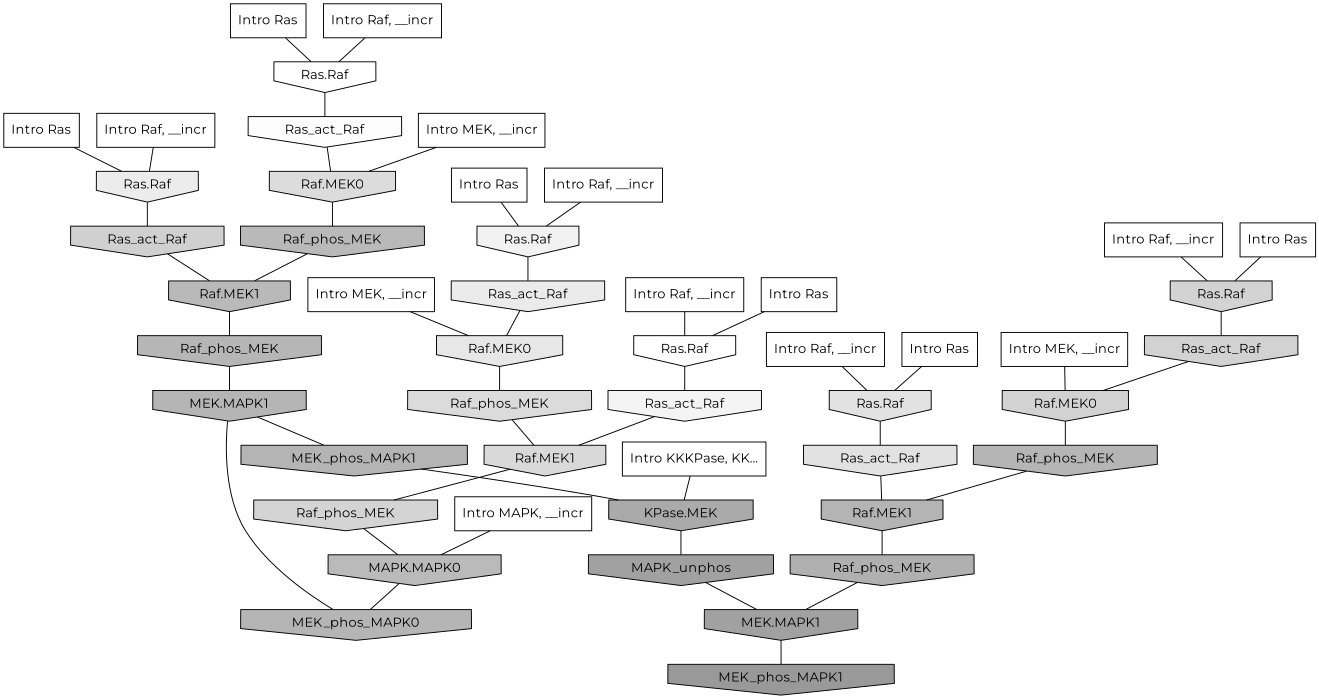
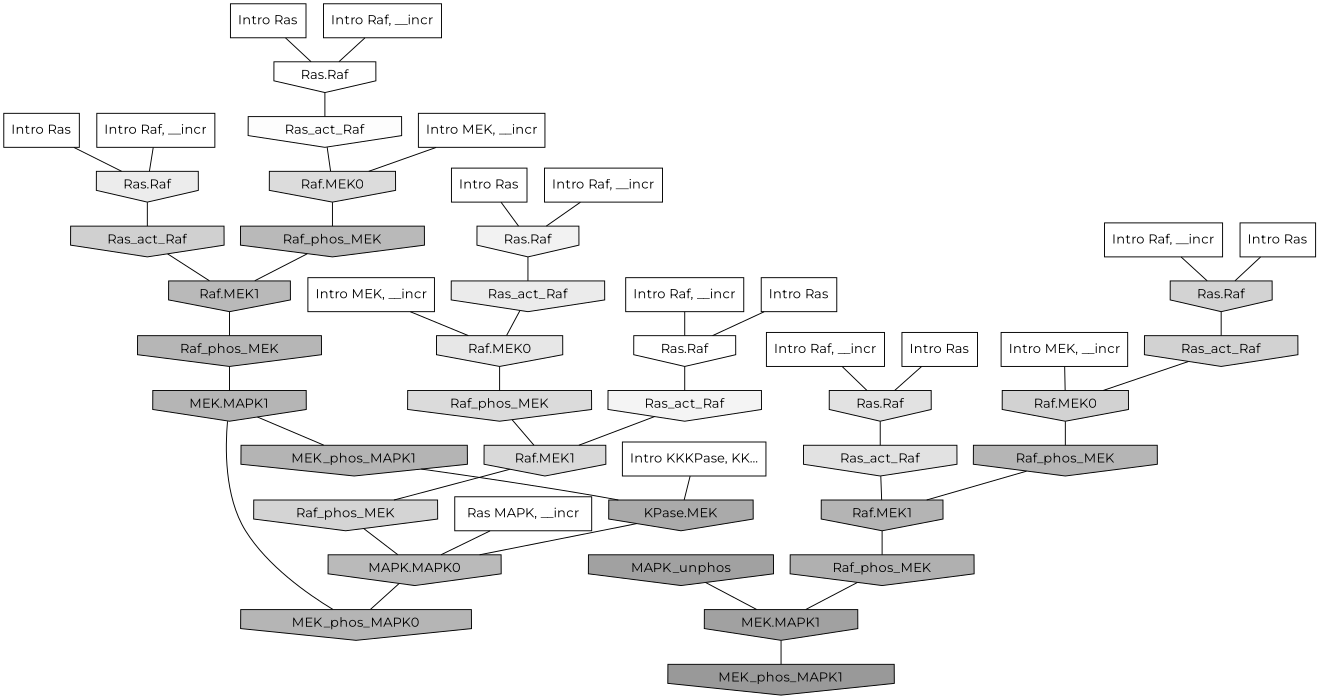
node "Intro MAPK, __incr": label "Intro MAPK, __incr" -> "Ras MAPK, __incr"
edge "KPase.MEK" -- "MAPK_unphos": now "KPase.MEK" -- "MAPK.MAPK0"
